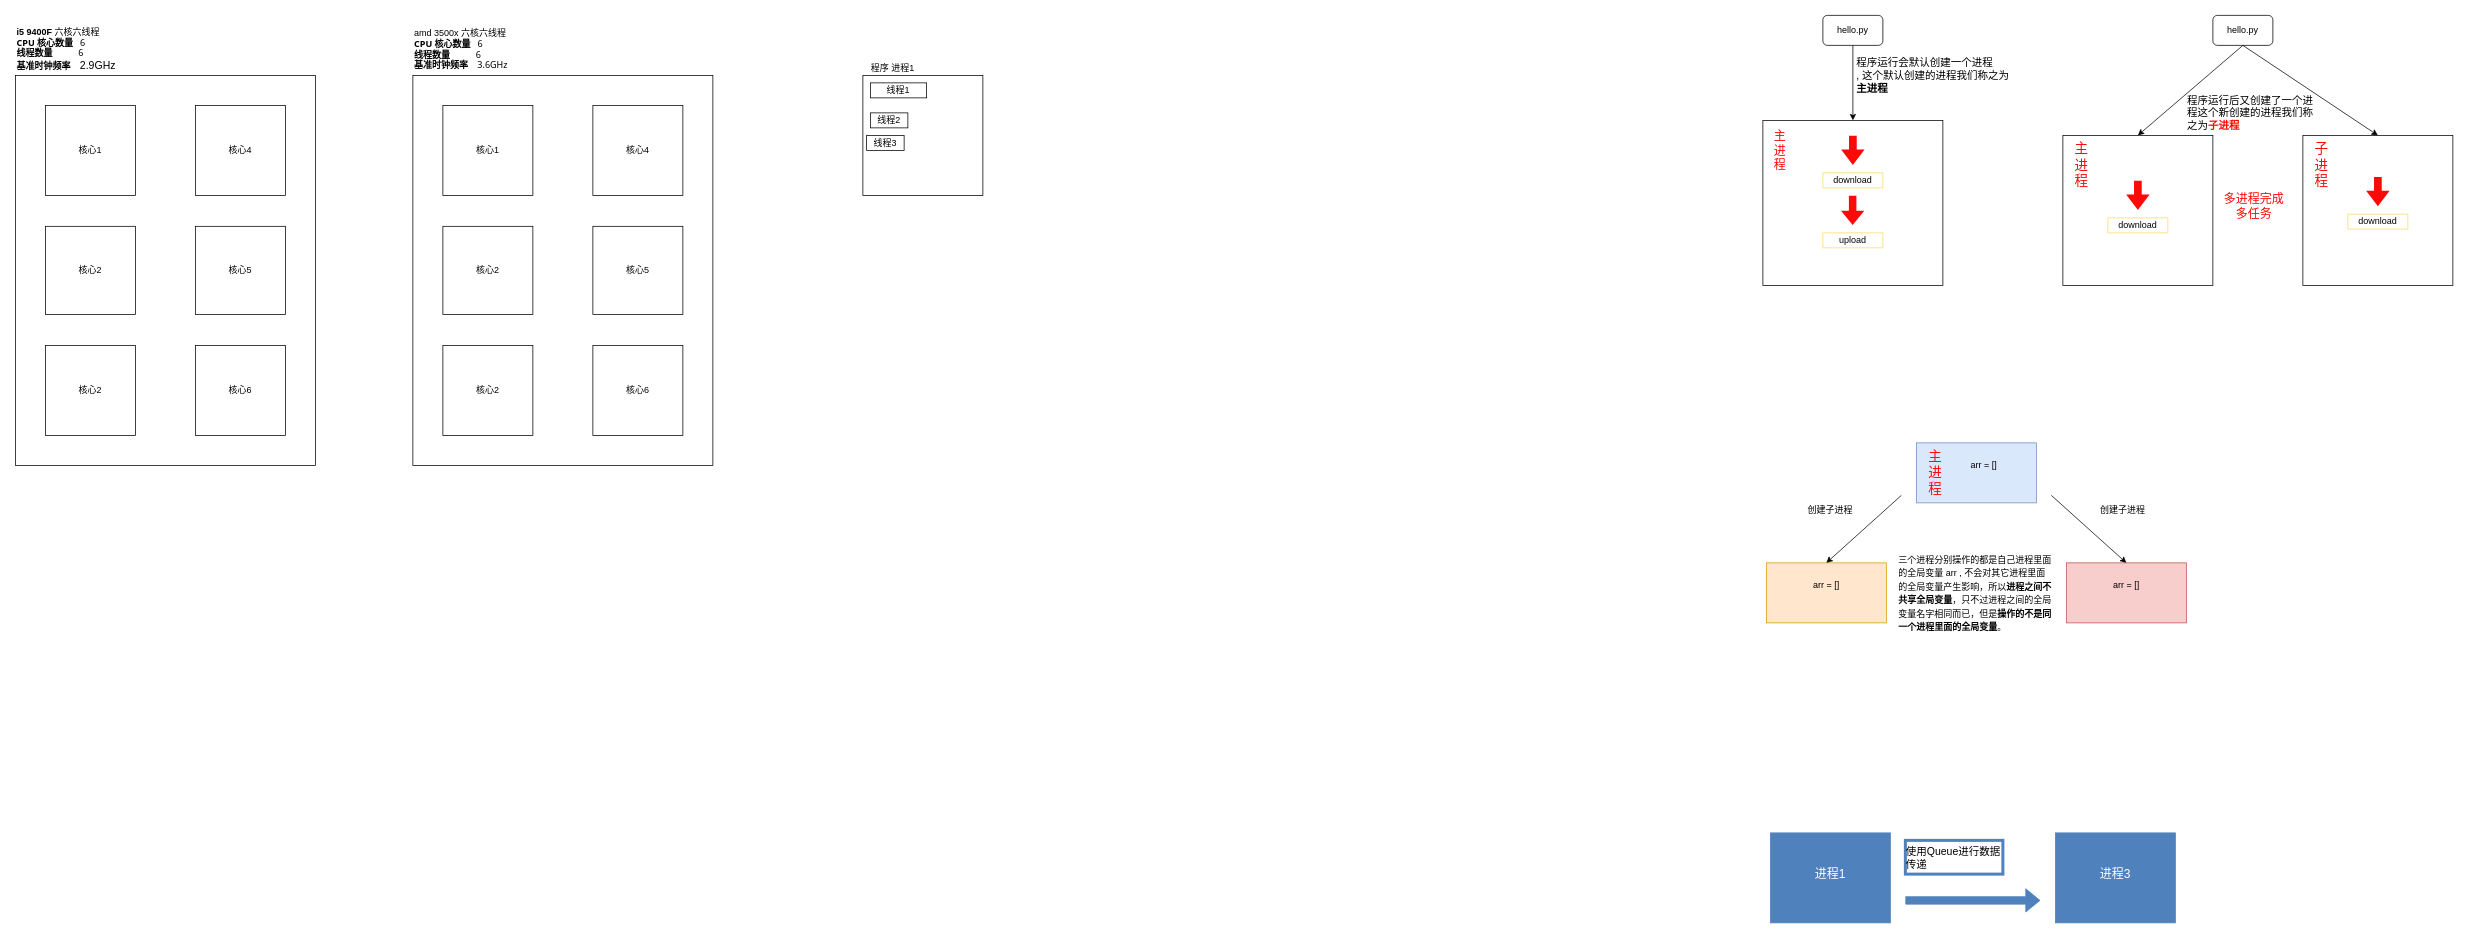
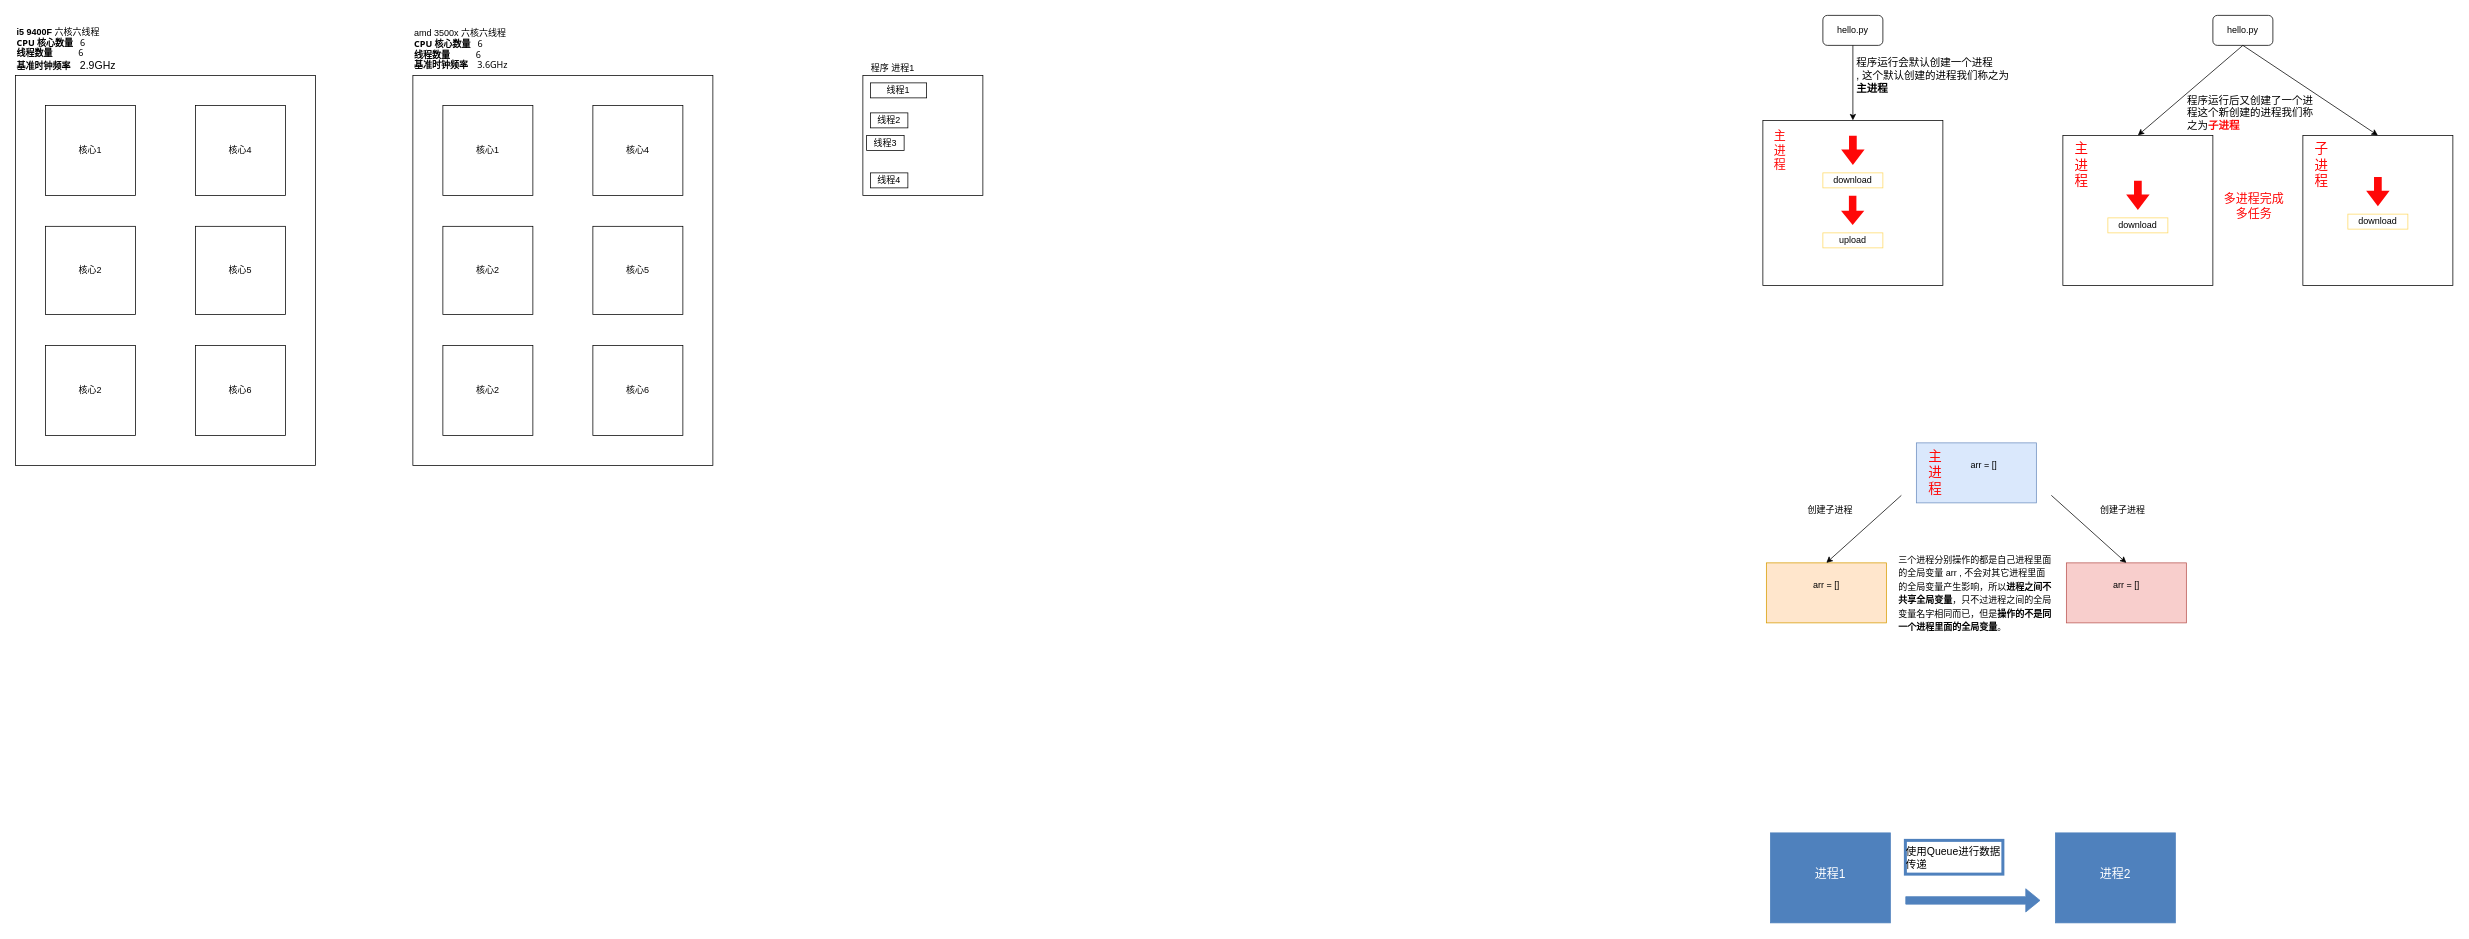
node "线程4": added
node "进程3": label "进程3" -> "进程2"
